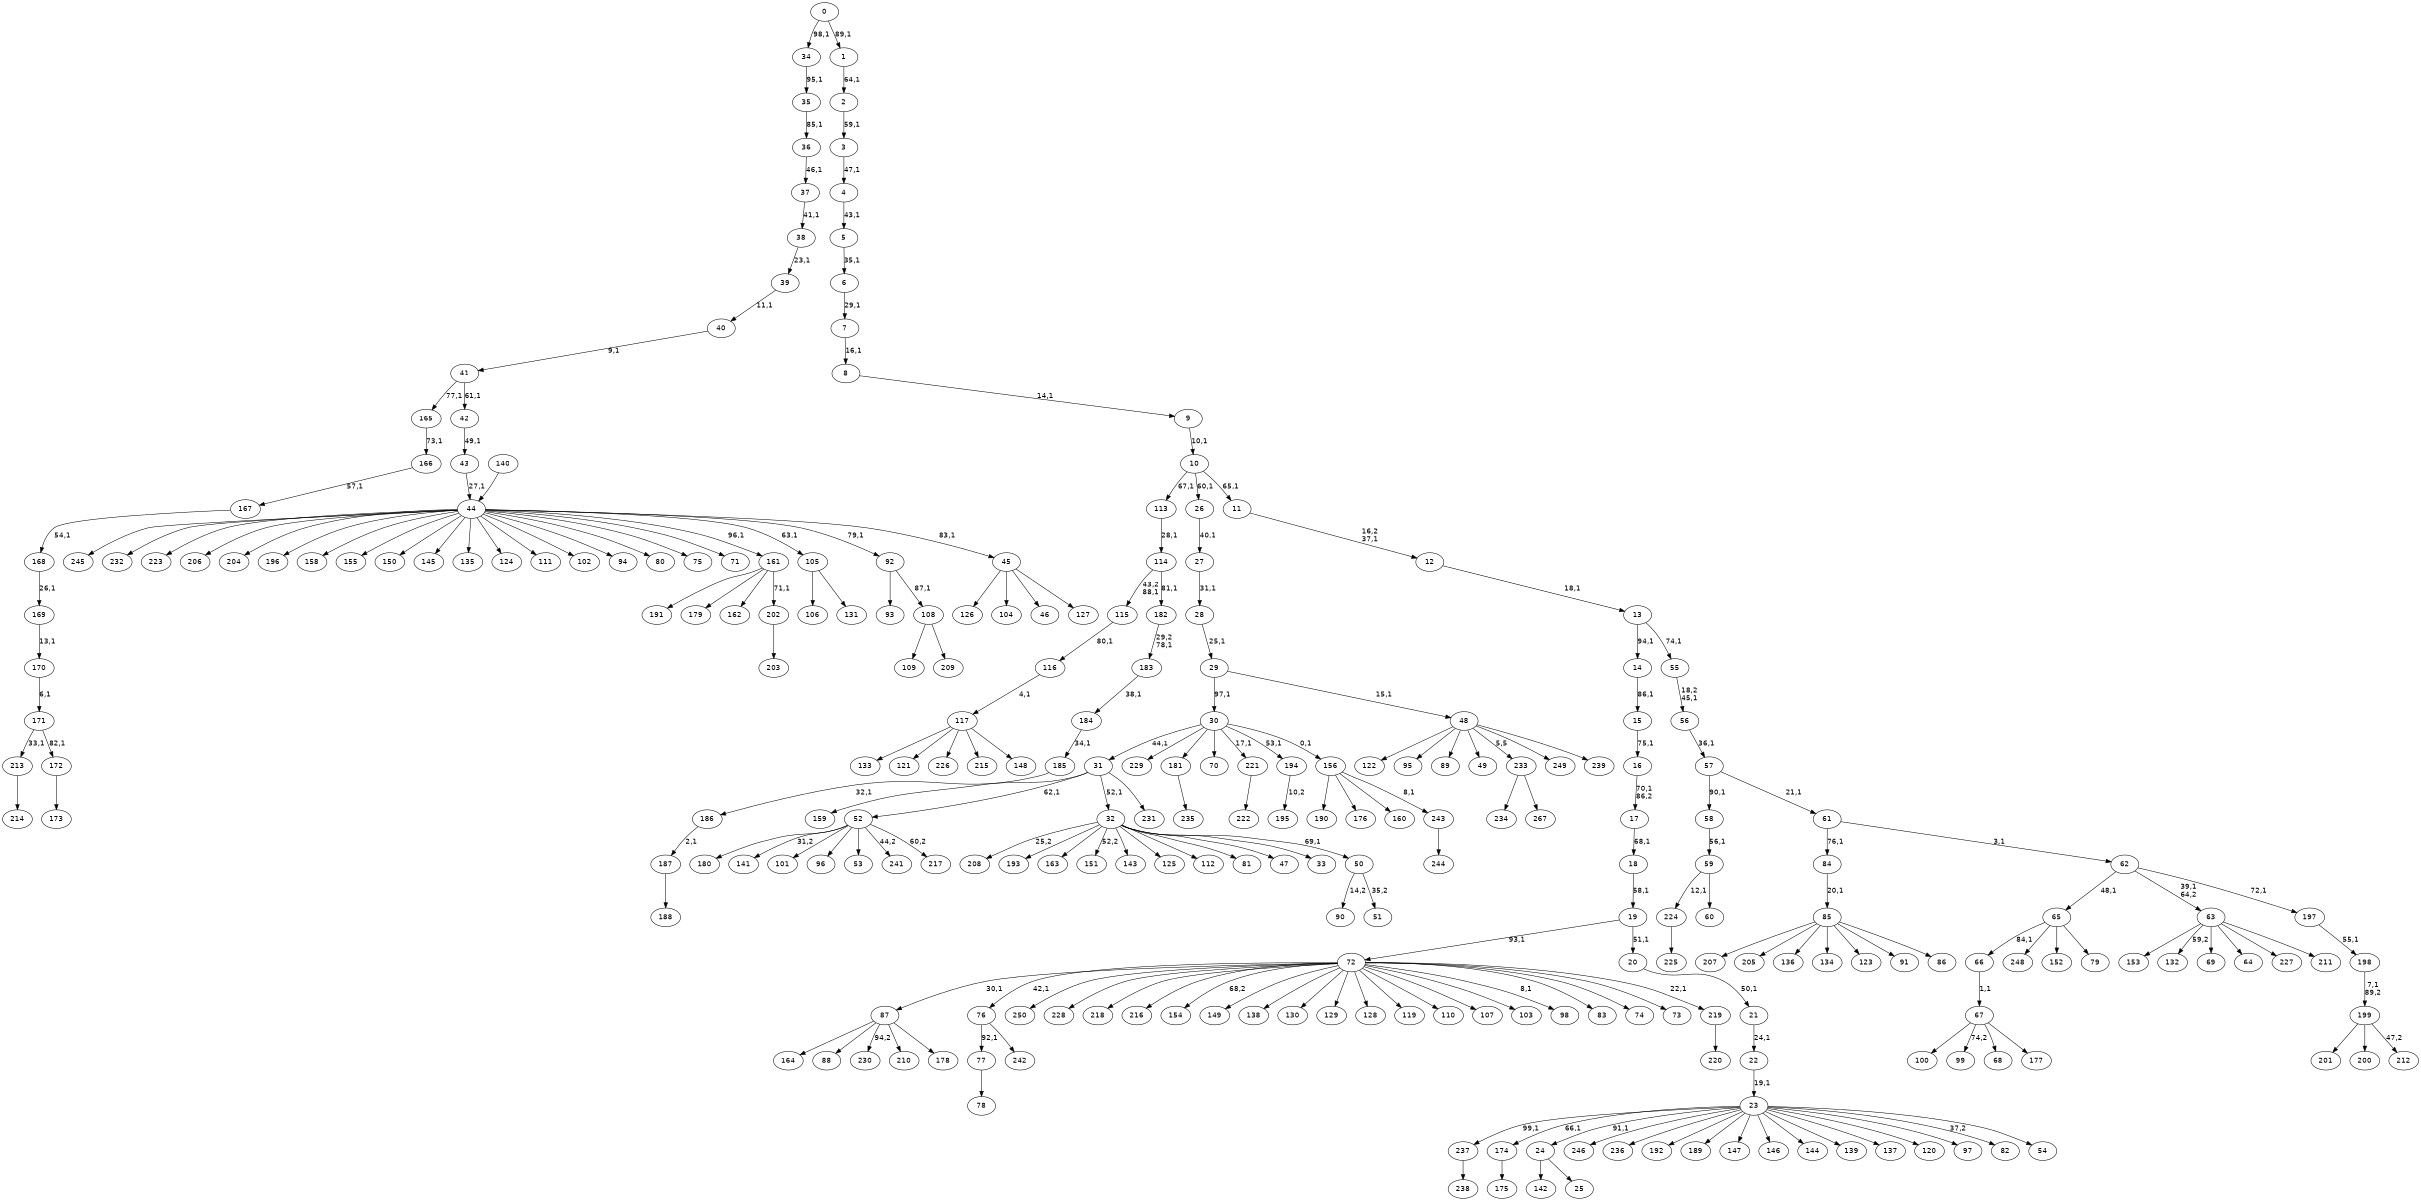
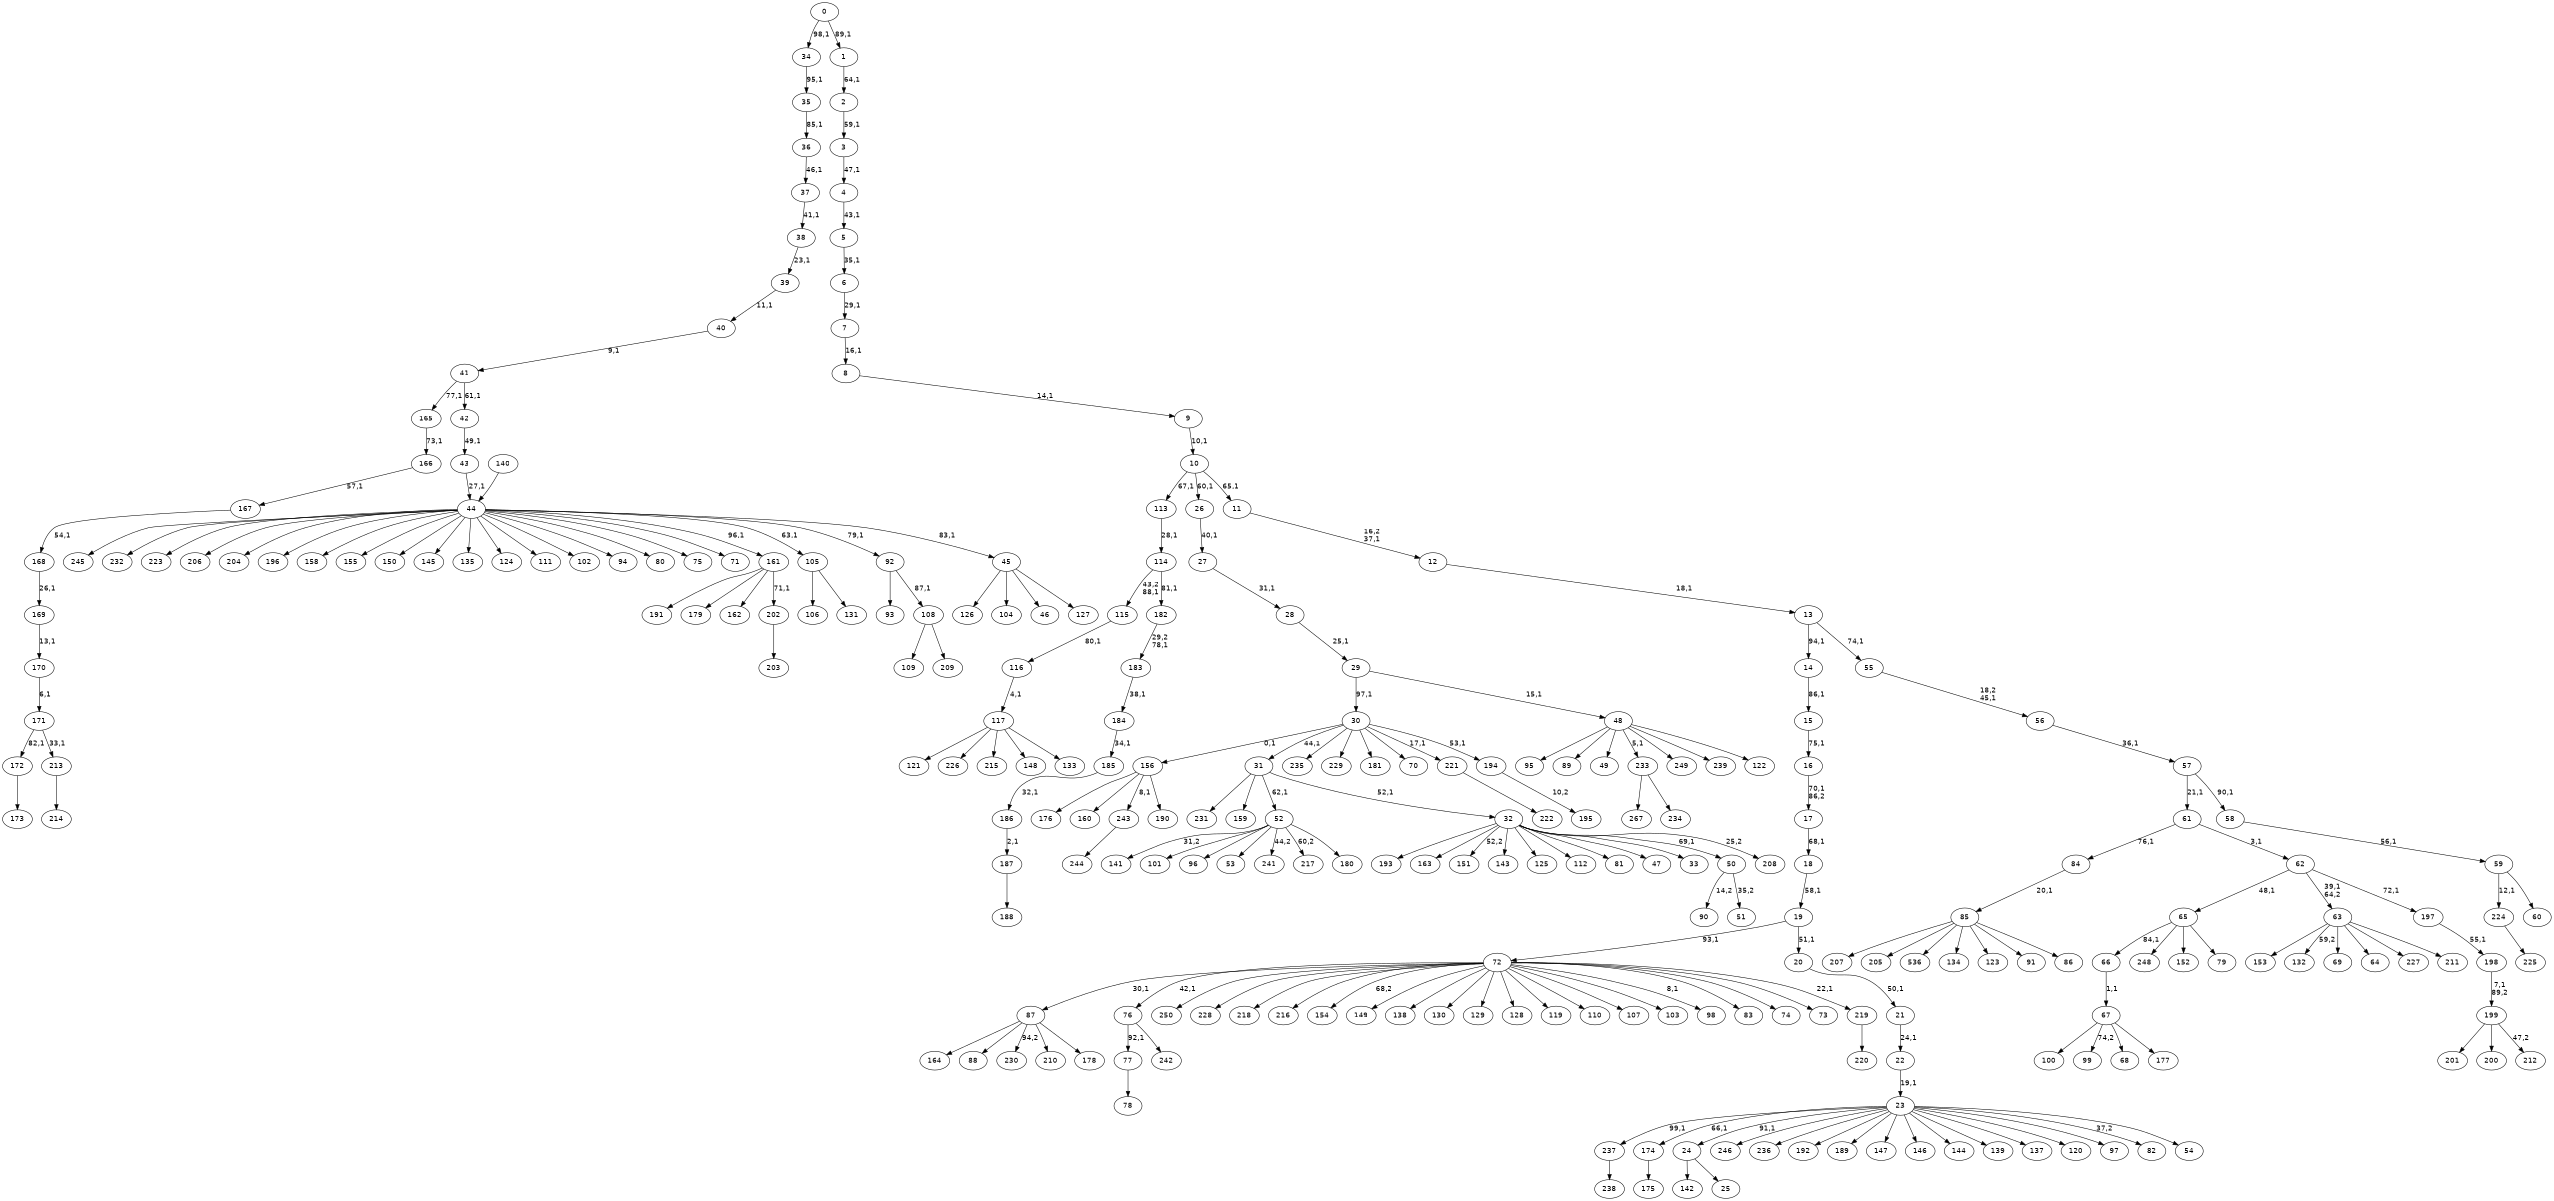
edge "48" -> "233": label "5,5" -> "5,1"
edge "181" -> "235": now "30" -> "235"
node "136": label "136" -> "536"
